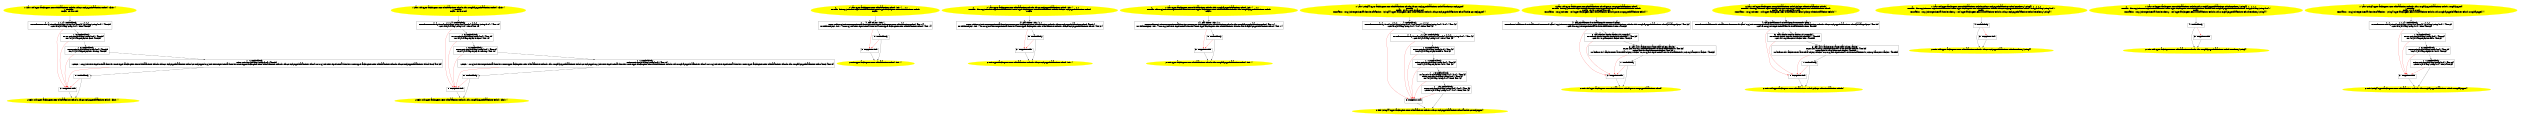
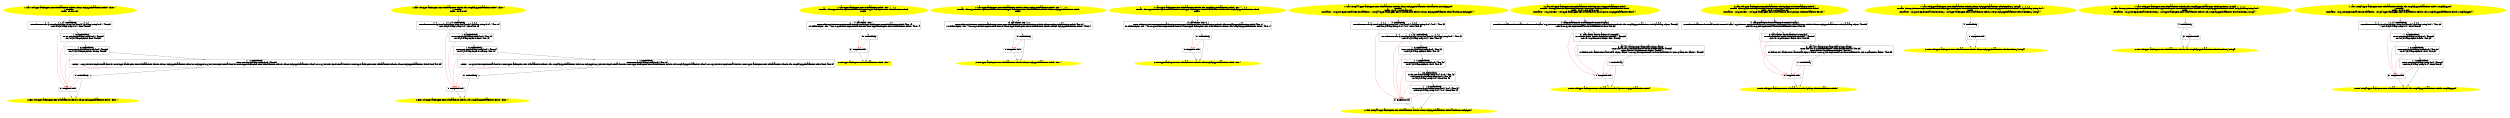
node "2: Exit TypeMatchingBetweenMultiDataPointsMethod.<init>()": shape ellipse -> box
